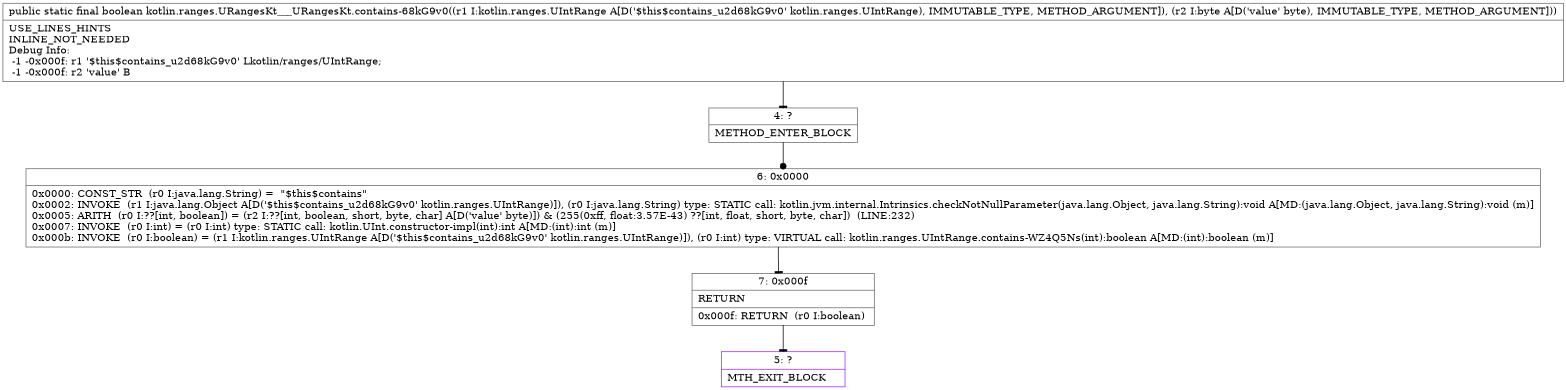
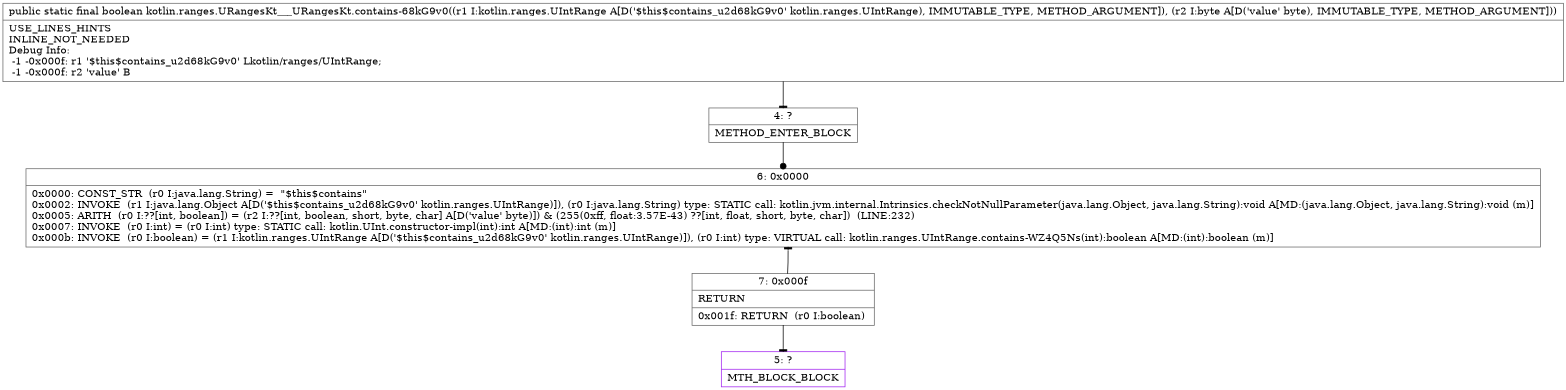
edge "6: 0x0000" -> "7: 0x000f": reversed
node "7: 0x000f": text "0x000f: RETURN  (r0 I:boolean)" -> "0x001f: RETURN  (r0 I:boolean)"
node "5: ?": text "MTH_EXIT_BLOCK" -> "MTH_BLOCK_BLOCK"
